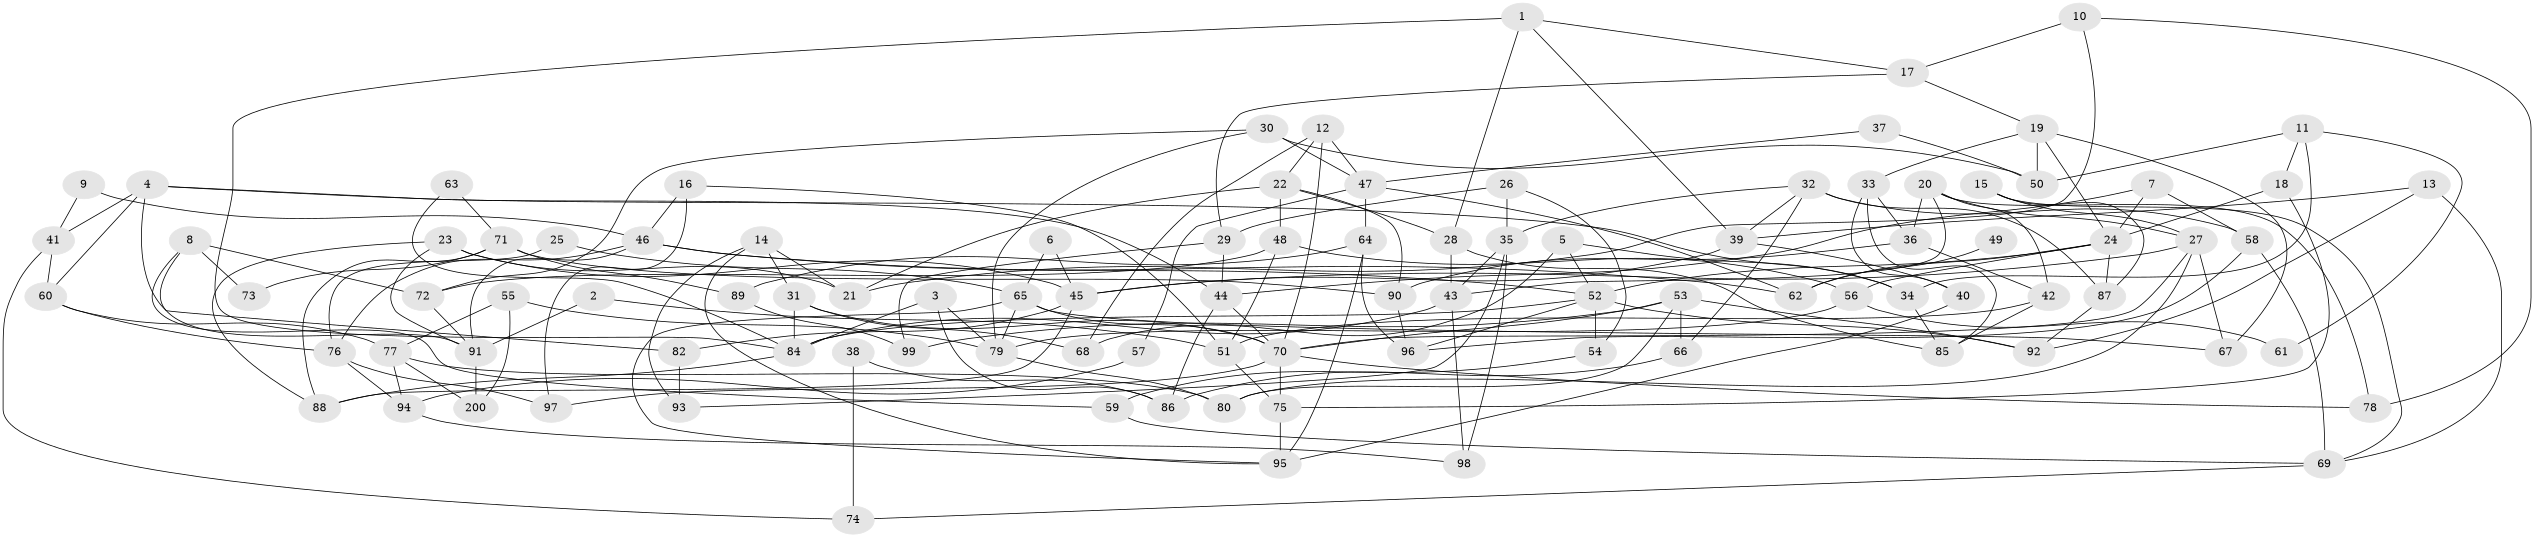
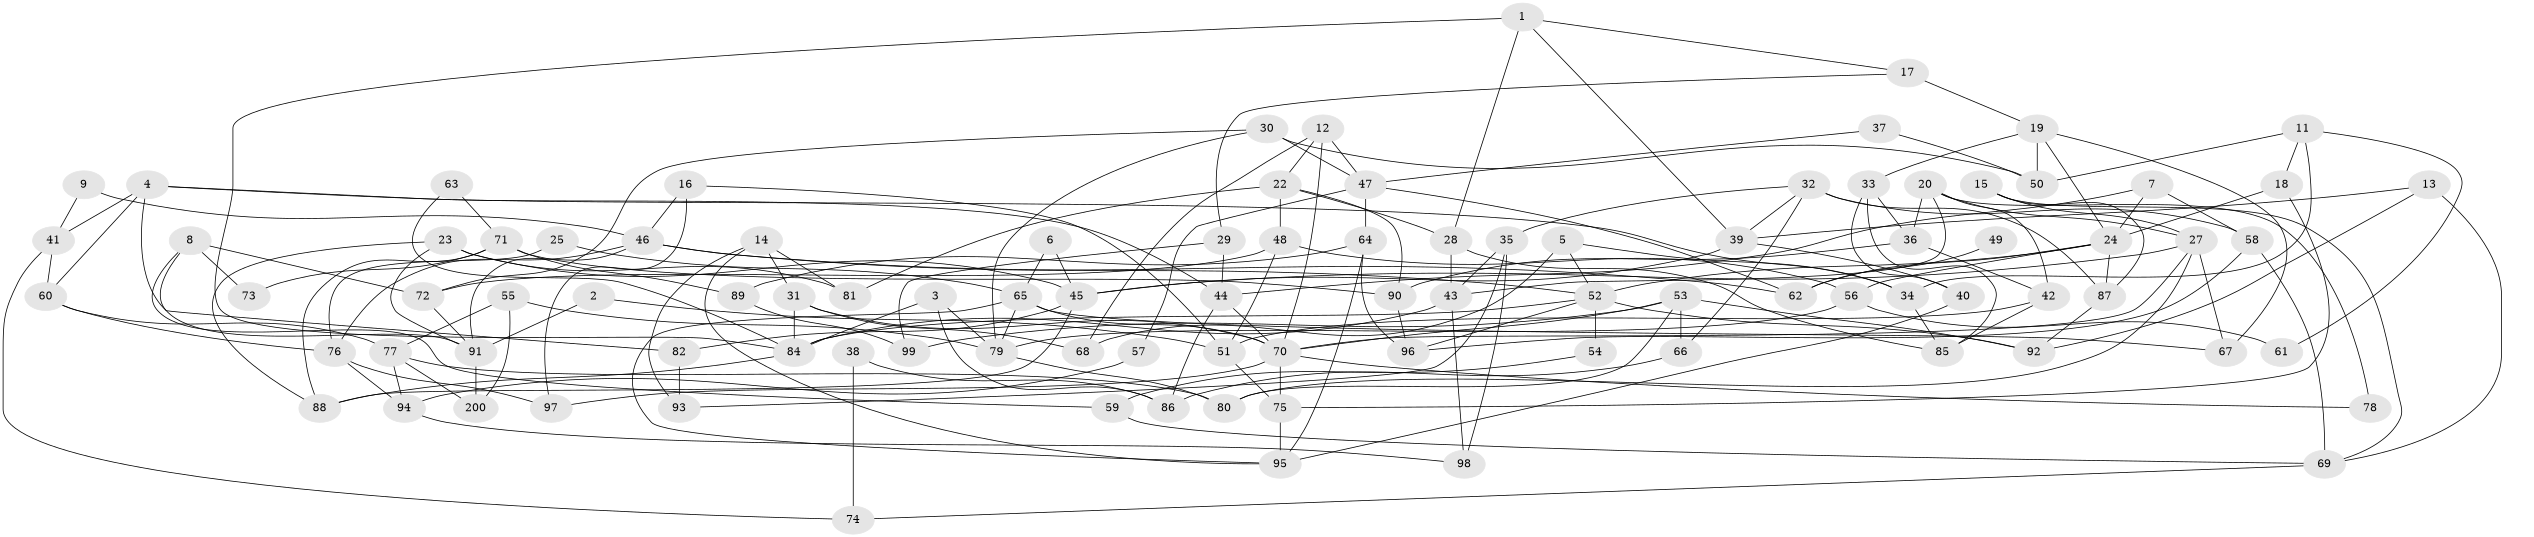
node "10": removed
node "26": removed
node "21": label "21" -> "81"
